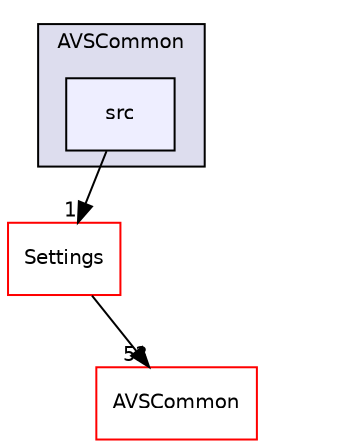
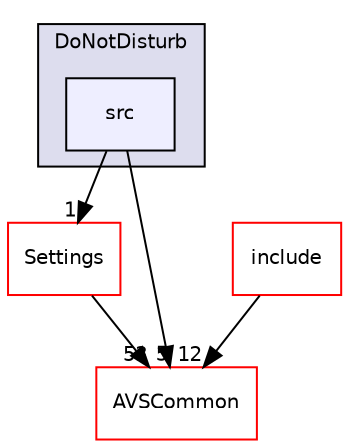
cluster "AVSCommon": label "AVSCommon" -> "DoNotDisturb"
edge "src" -> "AVSCommon": added
node "include": added
